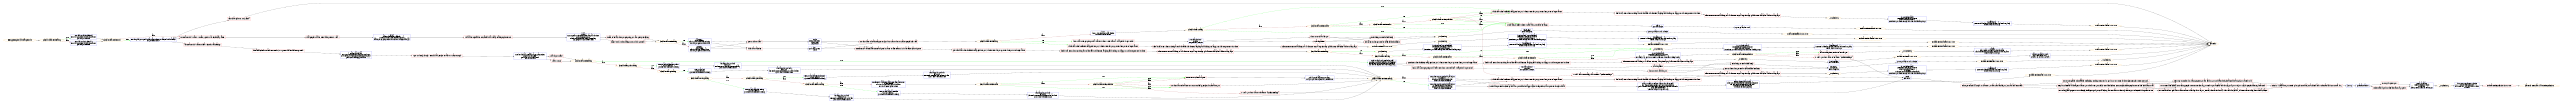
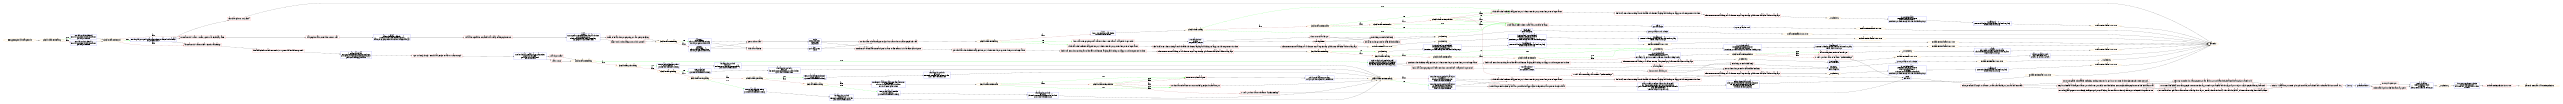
node "I had people to talk to, even if they weren't... real.": label "I had people to talk to, even if they weren't... real." -> "I had people to talk to, even if don weren't... real."
edge "Check boolean LettieDuviri" -> "You mean Duviri? I have no idea... Time lost all meaning.": added, label "false"
edge "Check boolean AoiDating" -> "Check boolean QuincyDating": added, label "false"
node "Check boolean EleanorDating": label "Check boolean EleanorDating" -> "Check talk EleanorDating"
